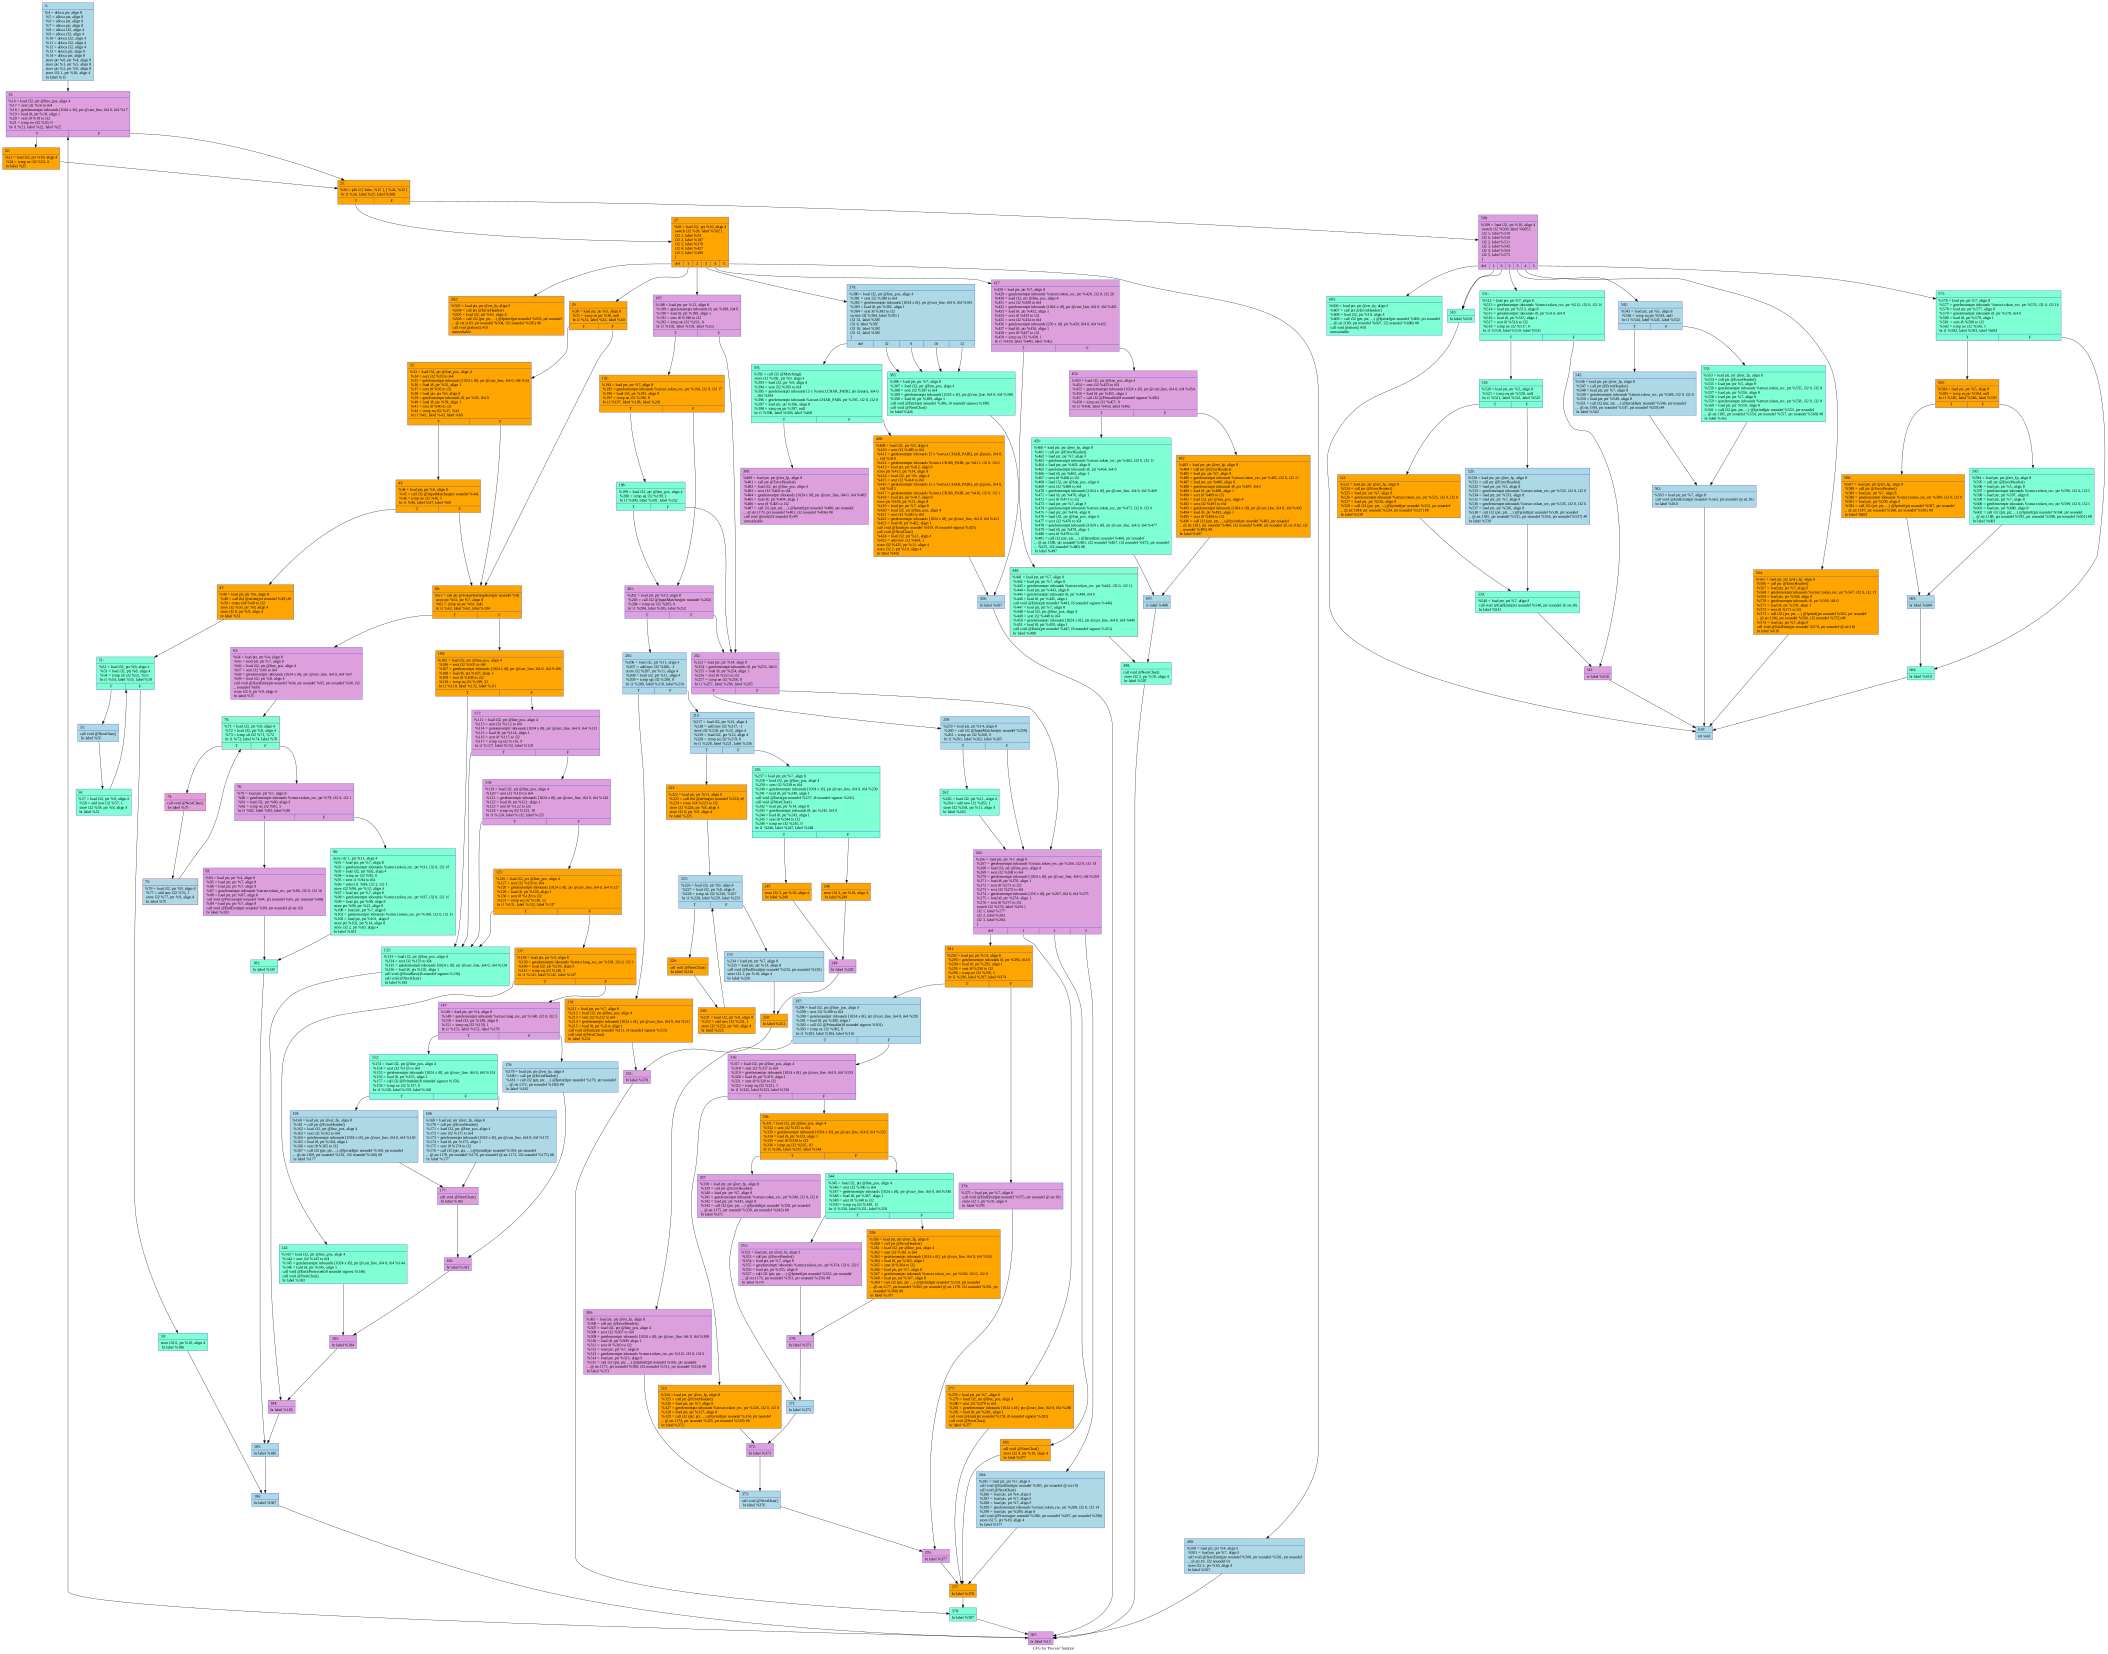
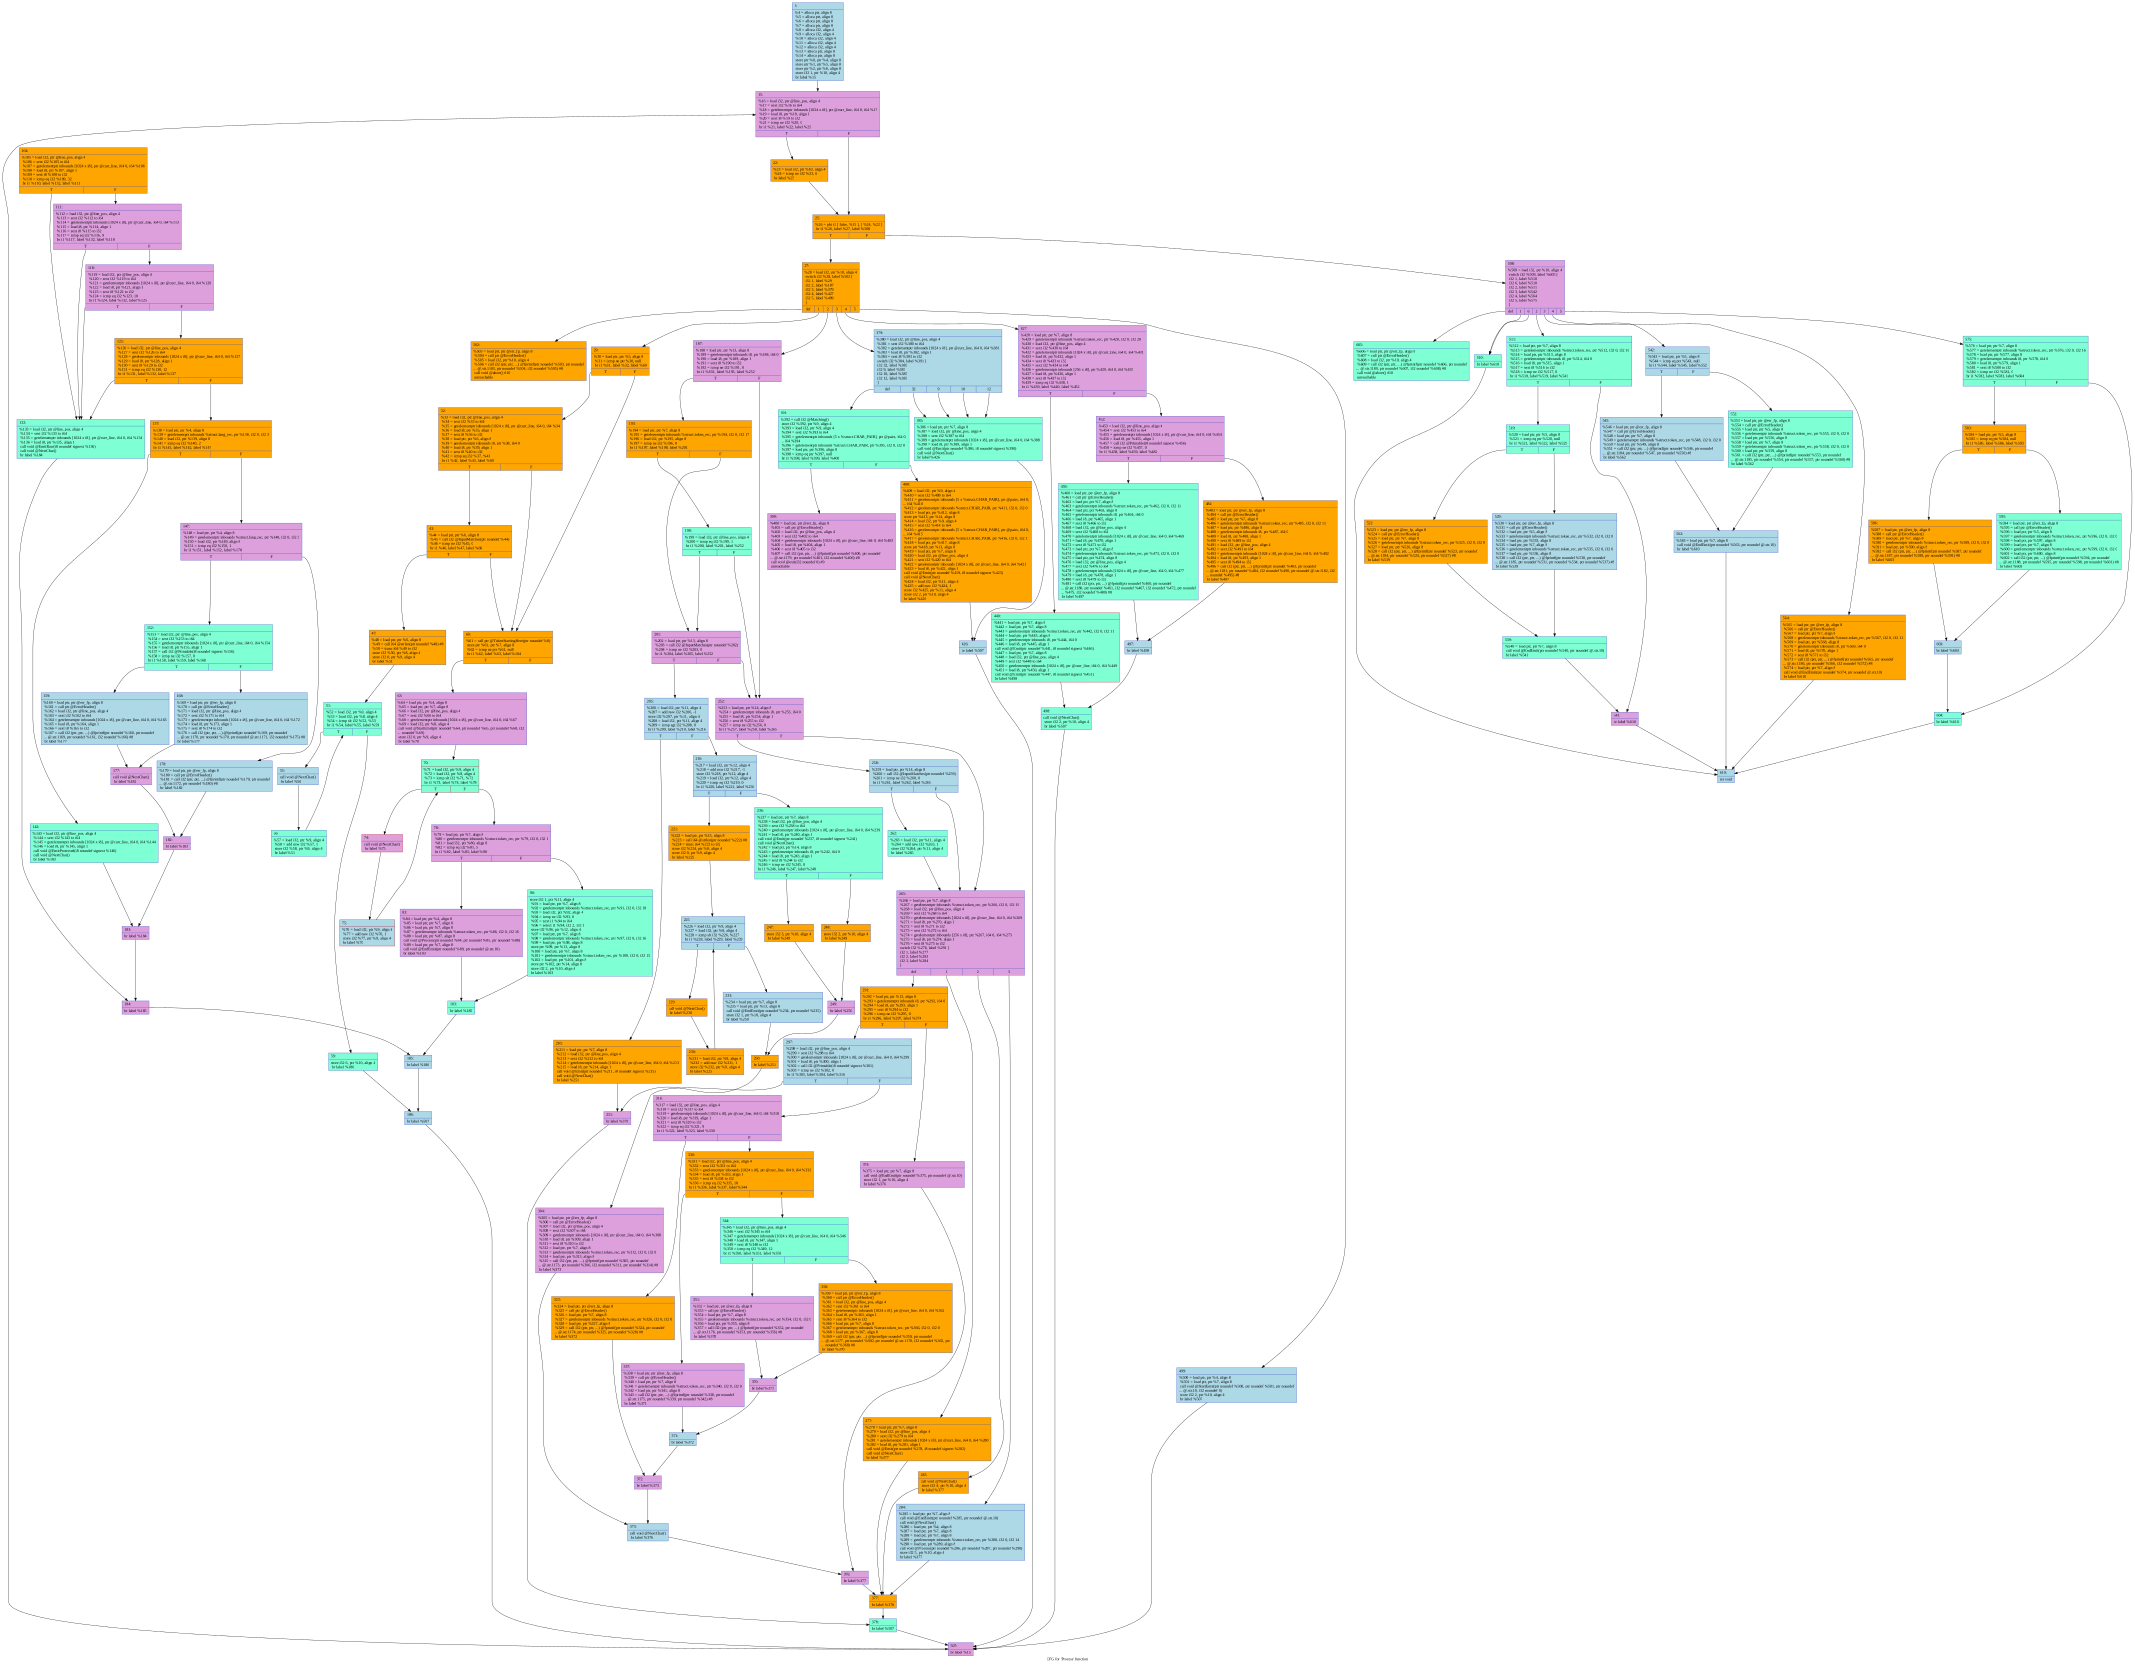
edge "60:" -> "104:": removed
